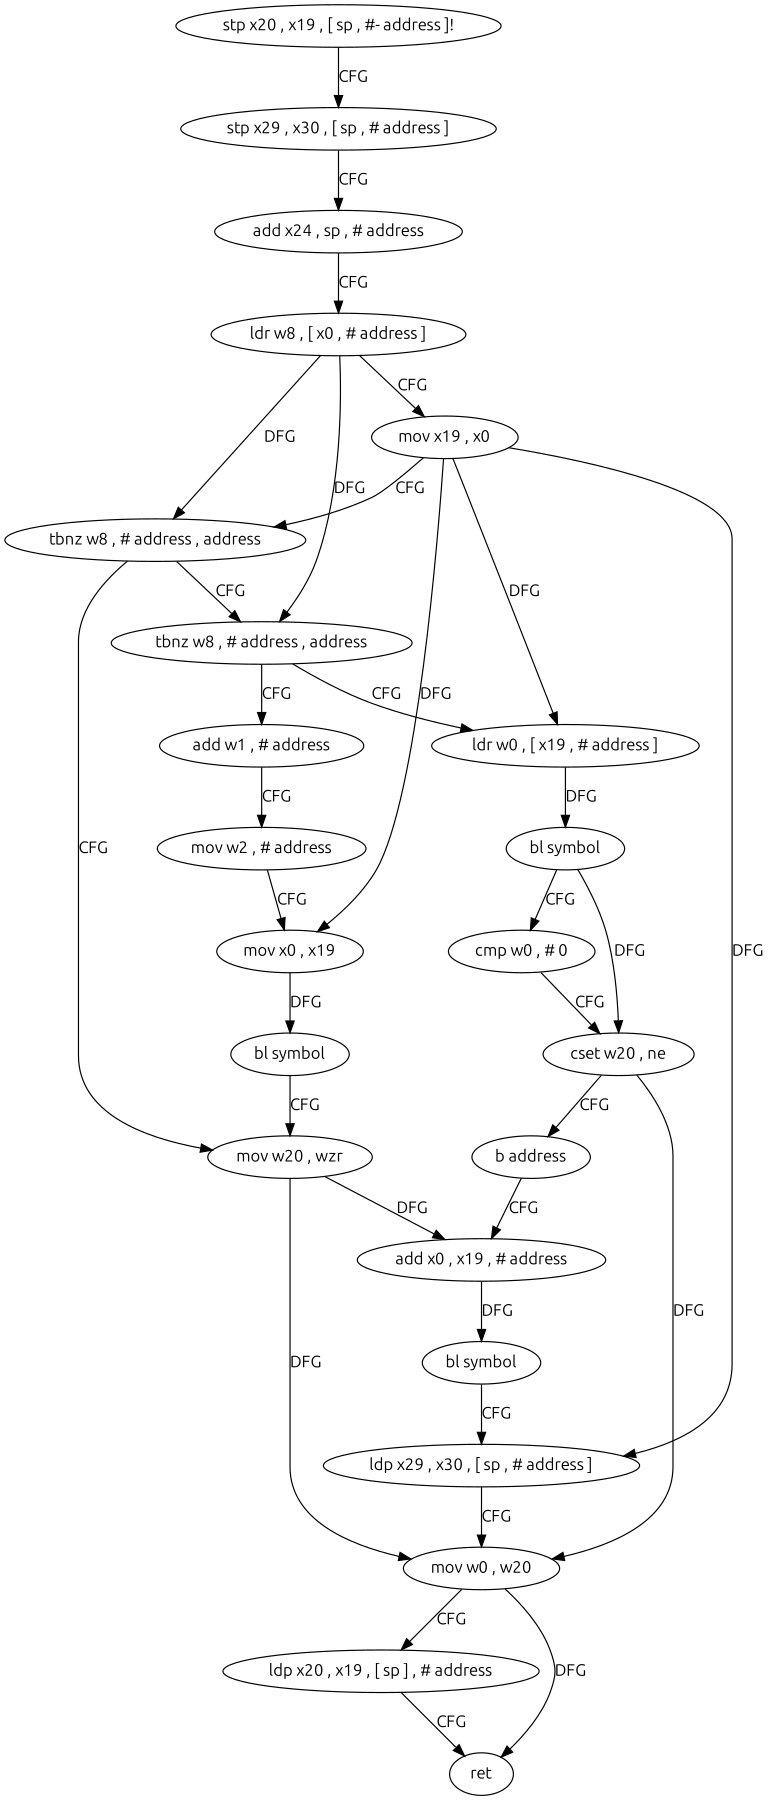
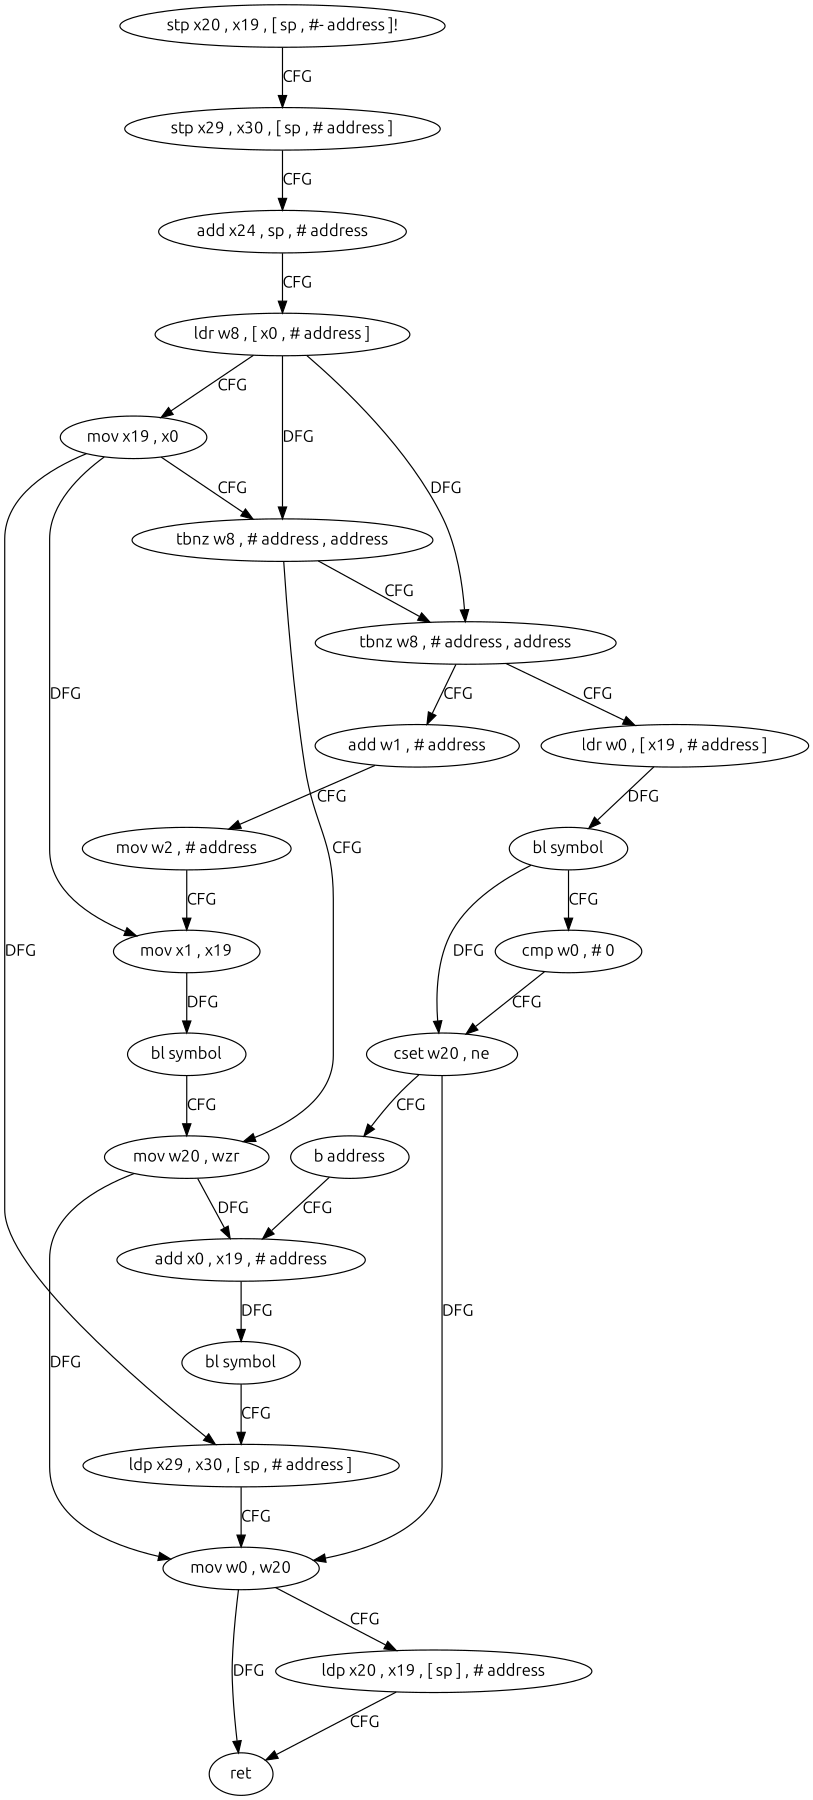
edge "mov x19 , x0" -> "ldr w0 , [ x19 , # address ]": removed, label "DFG"
node "mov x0 , x19": label "mov x0 , x19" -> "mov x1 , x19"
